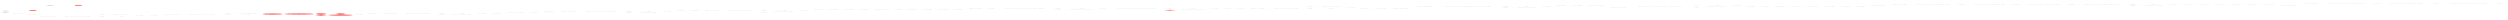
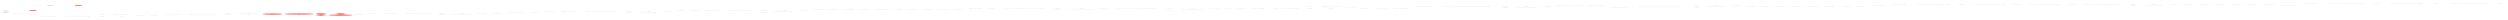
node "SQLException e@@@89@@@['1', '1', '0']": fillcolor tomato -> white
